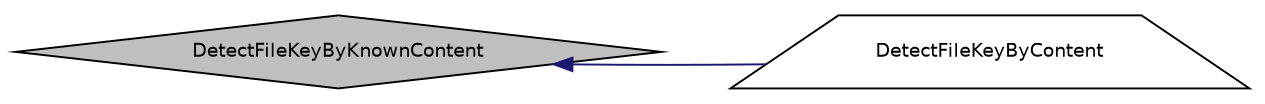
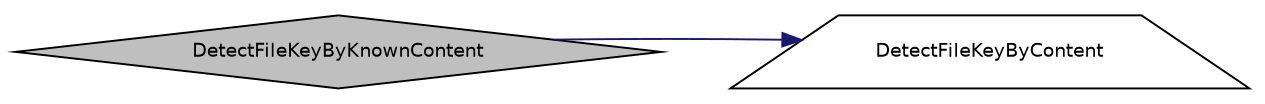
edge "DetectFileKeyByContent" -> "DetectFileKeyByKnownContent": reversed
